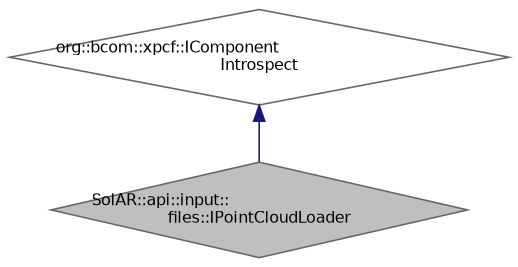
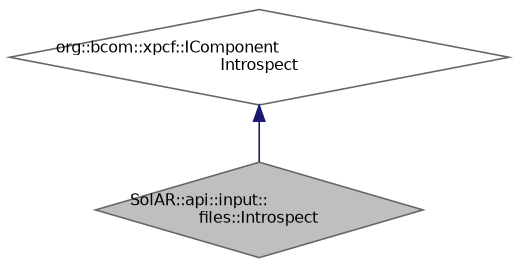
node "SolAR::api::input:: files::IPointCloudLoader": label "SolAR::api::input:: files::IPointCloudLoader" -> "SolAR::api::input:: files::Introspect"
